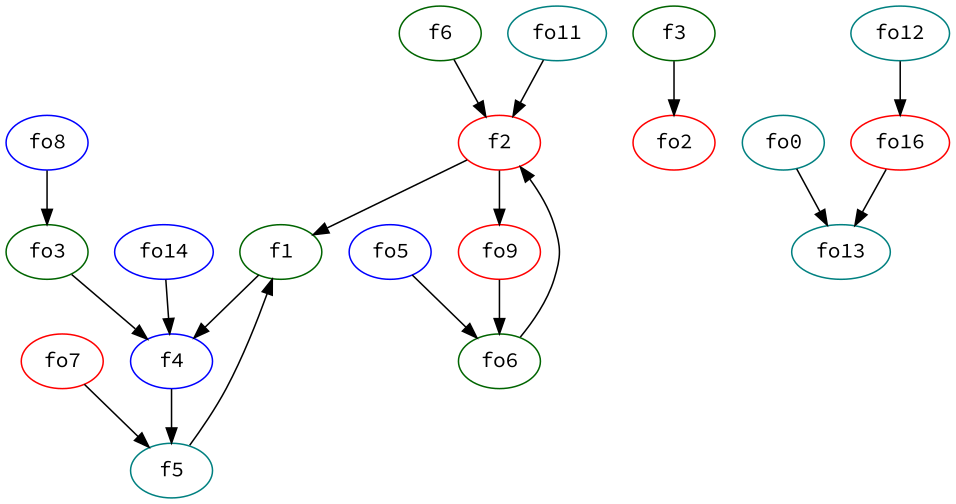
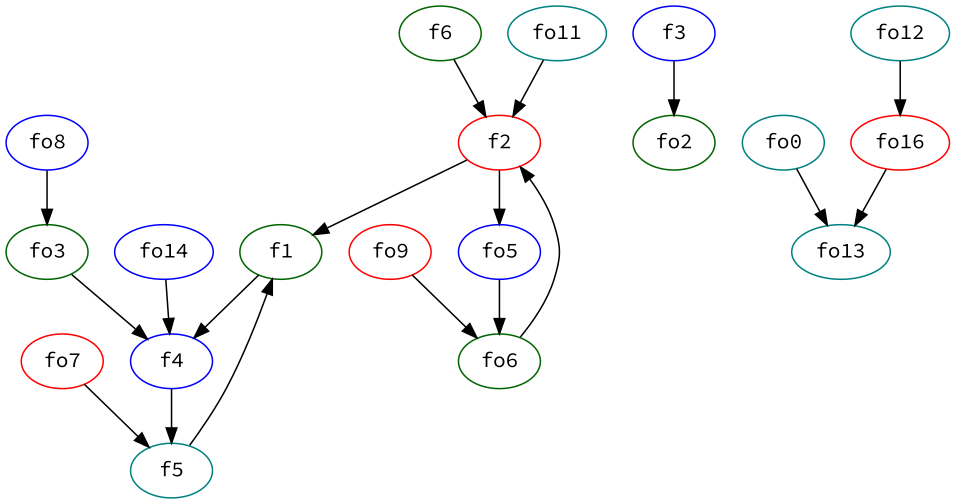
node "f3": color darkgreen -> blue
node "fo2": color red -> darkgreen
edge "f2" -> "fo9": now "f2" -> "fo5"
